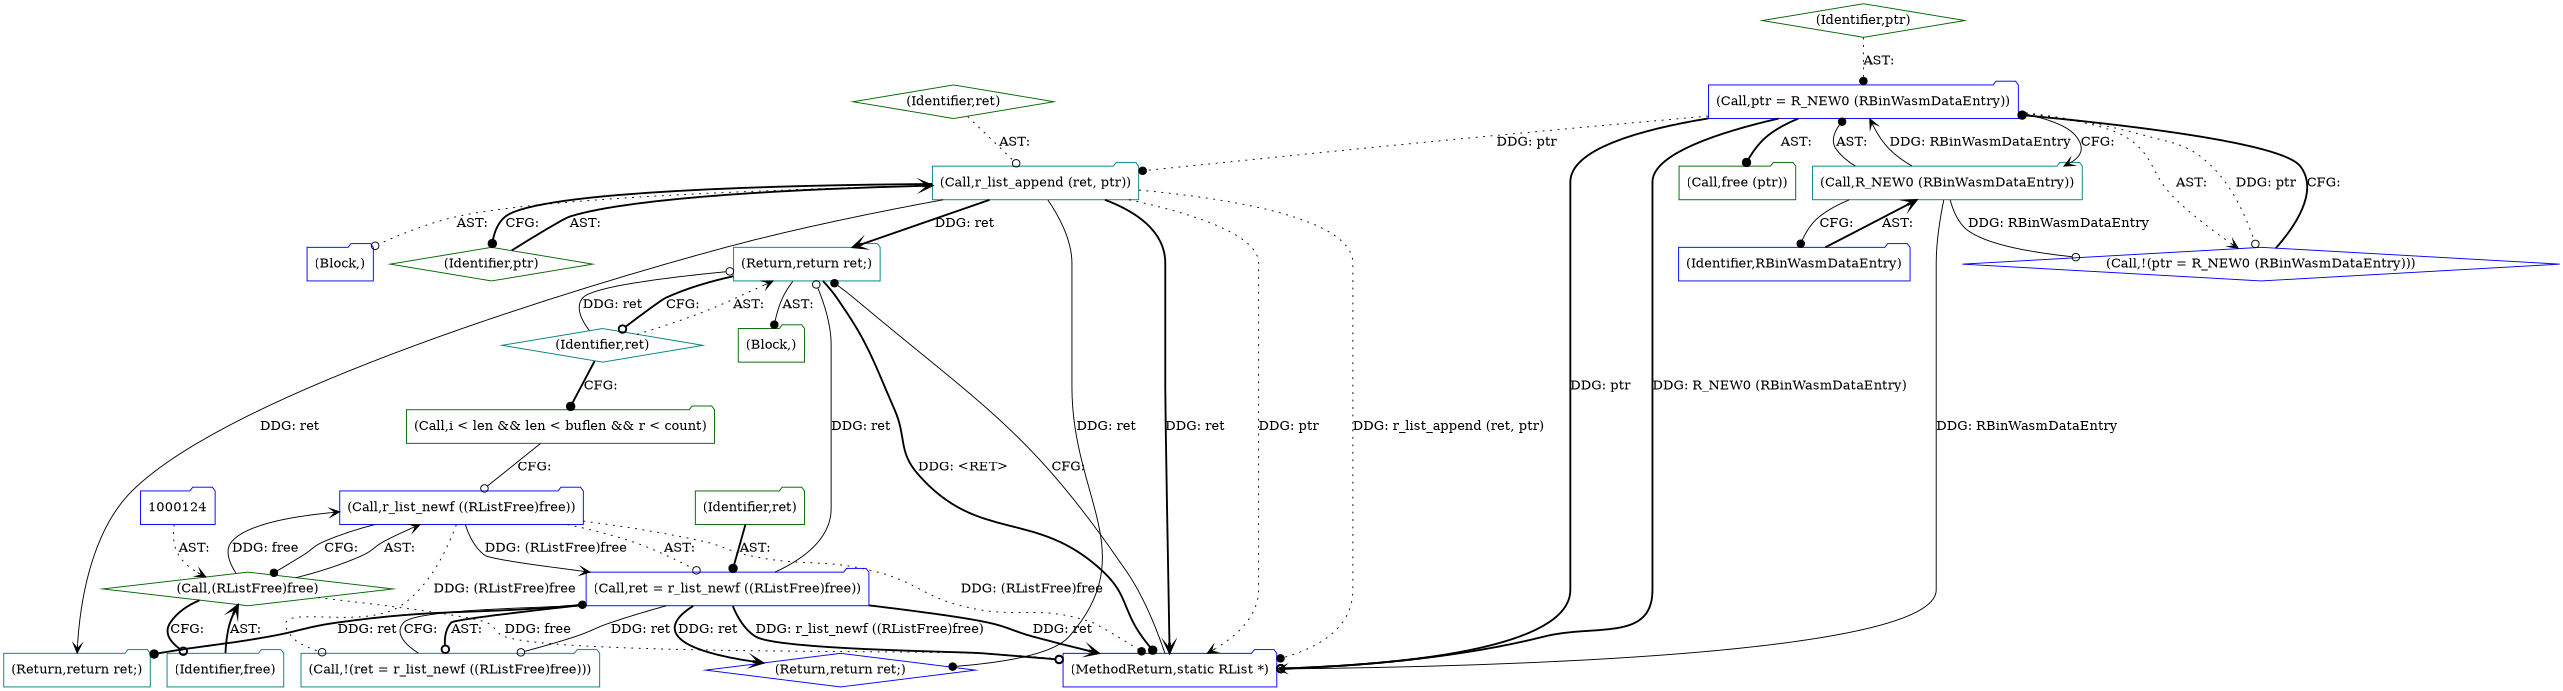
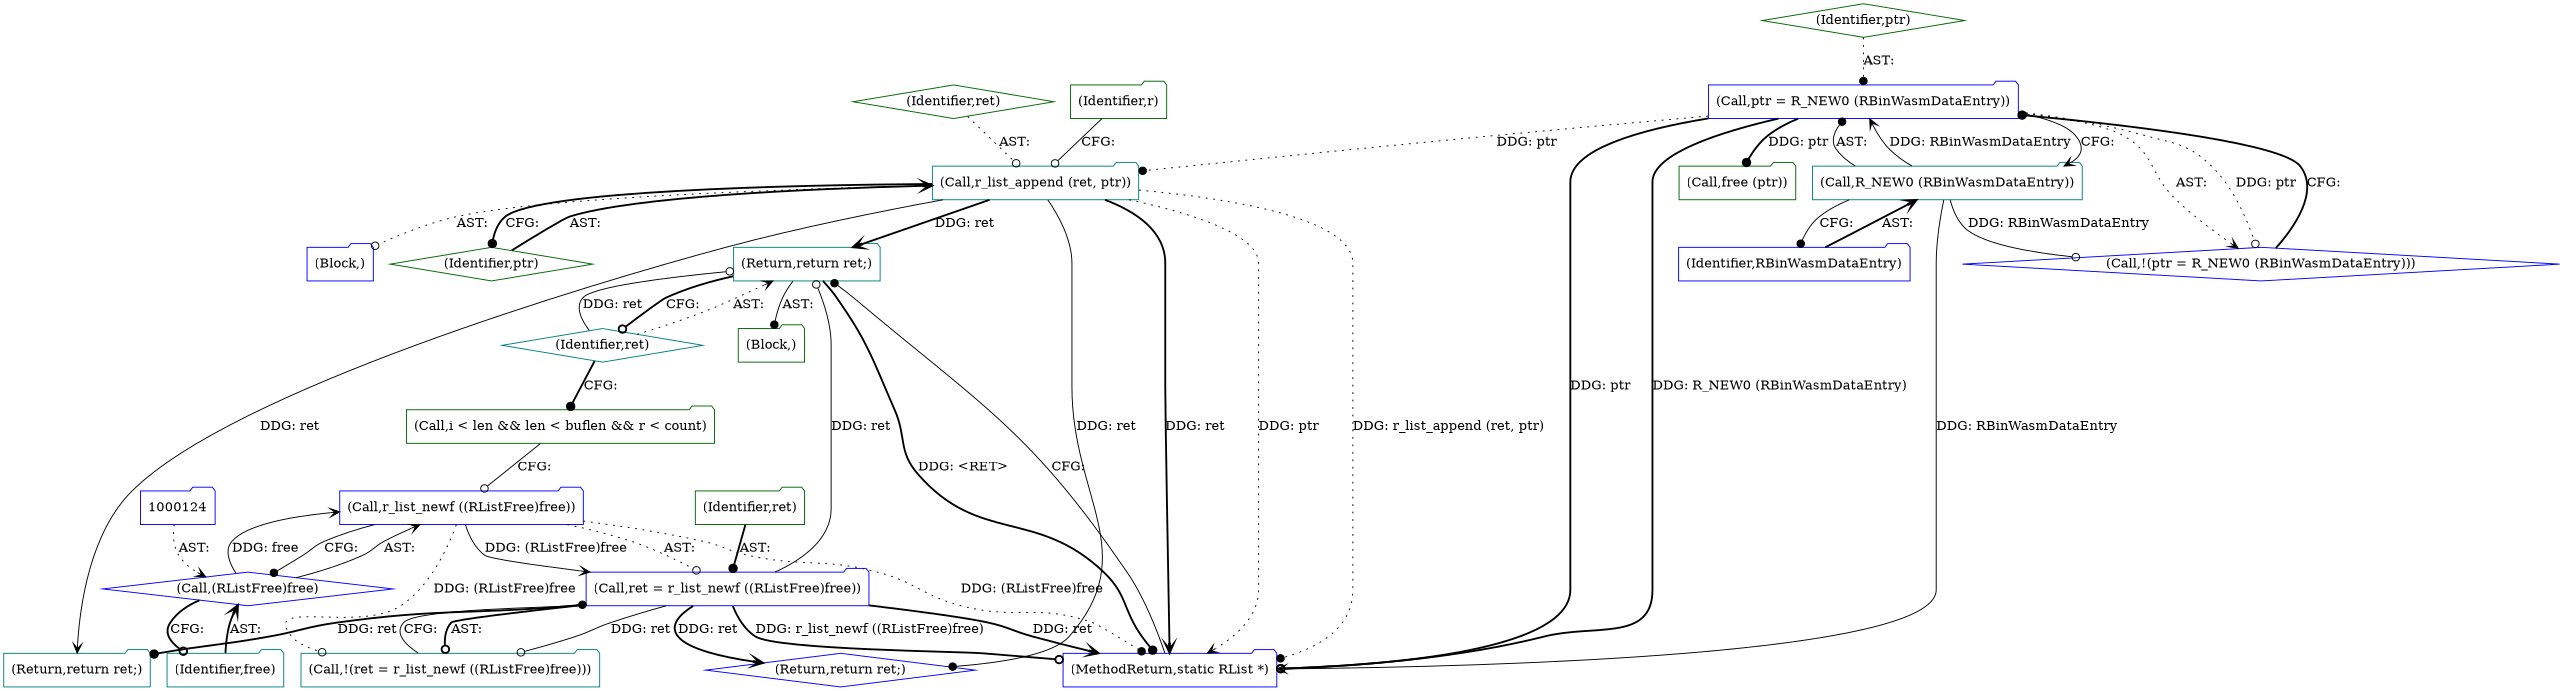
node "(Identifier,r)": added
edge "(Call,ptr = R_NEW0 (RBinWasmDataEntry))" -> "(Call,free (ptr))": label "AST: " -> "DDG: ptr"
node "(Call,(RListFree)free)": color darkgreen -> blue
edge "(Call,(RListFree)free)" -> "(MethodReturn,static RList *)": removed, label "DDG: free"
